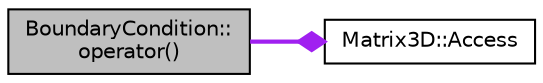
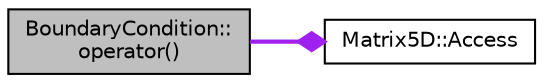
node "Matrix3D::Access": label "Matrix3D::Access" -> "Matrix5D::Access"
